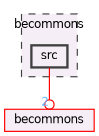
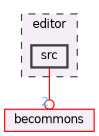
cluster "becommons": label "becommons" -> "editor"
